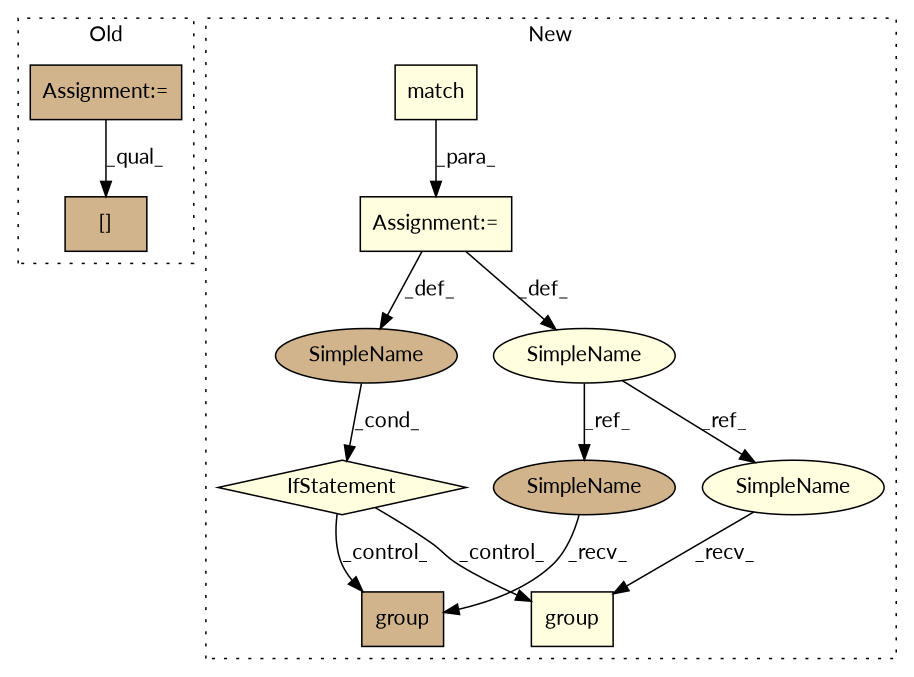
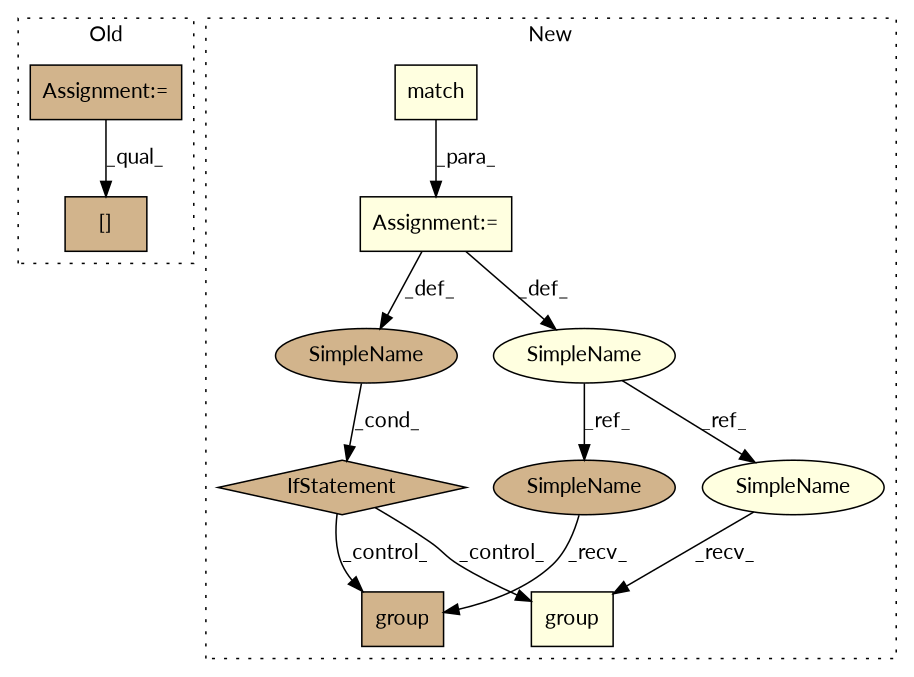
node "IfStatement": fillcolor lightyellow -> tan
